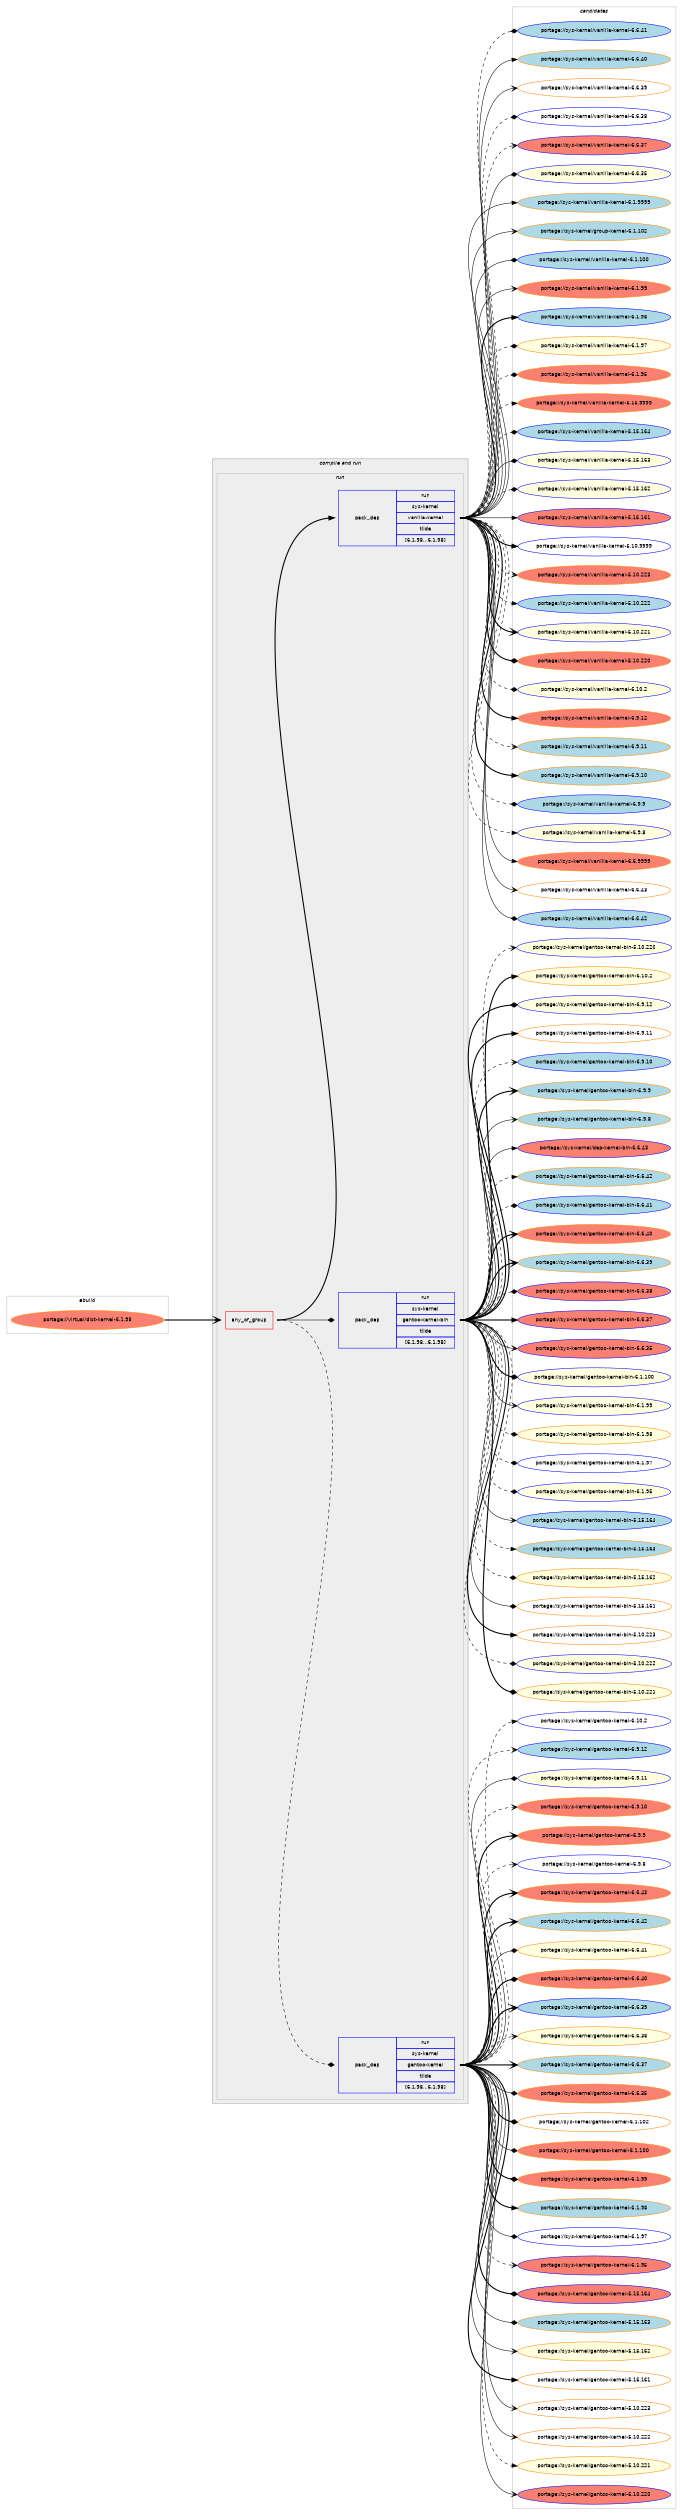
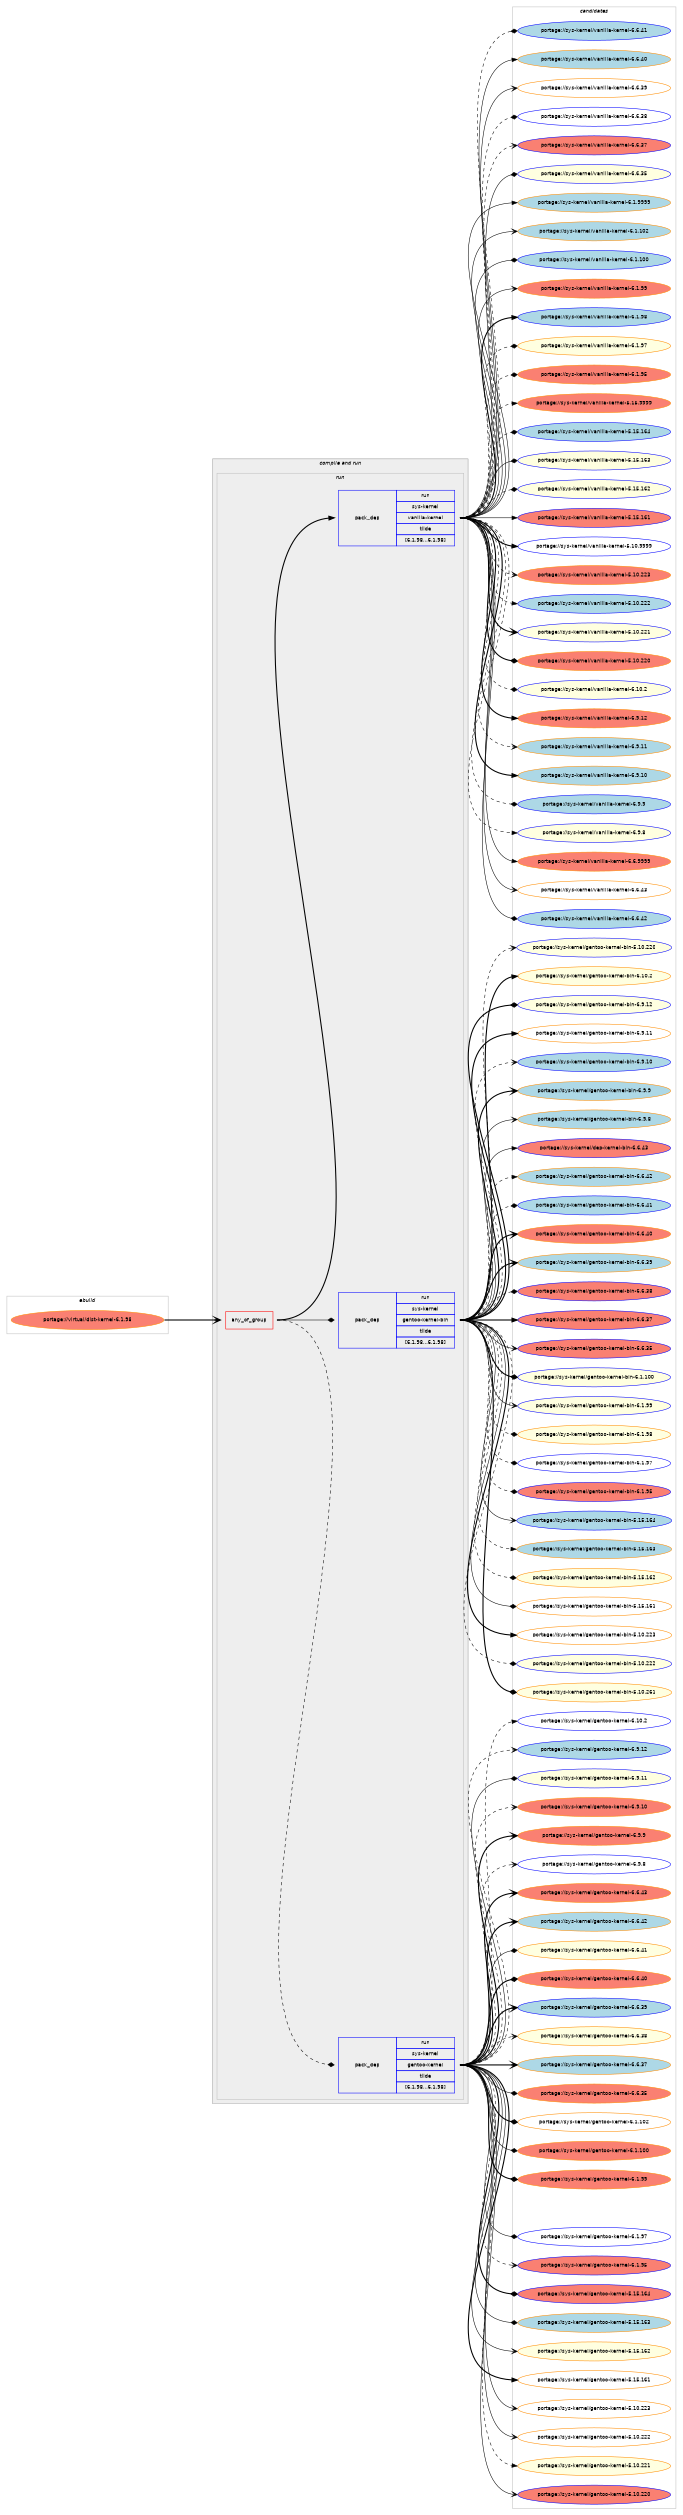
node "portage://sys-kernel/group-kernel-6.1.102": label "portage://sys-kernel/group-kernel-6.1.102" -> "portage://sys-kernel/vanilla-kernel-6.1.102"
node "portage://sys-kernel/gentoo-kernel-bin-6.1.95": fillcolor lightyellow -> salmon
node "portage://sys-kernel/gentoo-kernel-bin-5.10.221": label "portage://sys-kernel/gentoo-kernel-bin-5.10.221" -> "portage://sys-kernel/gentoo-kernel-bin-5.10.261"
node "portage://sys-kernel/gentoo-kernel-6.1.98": removed
